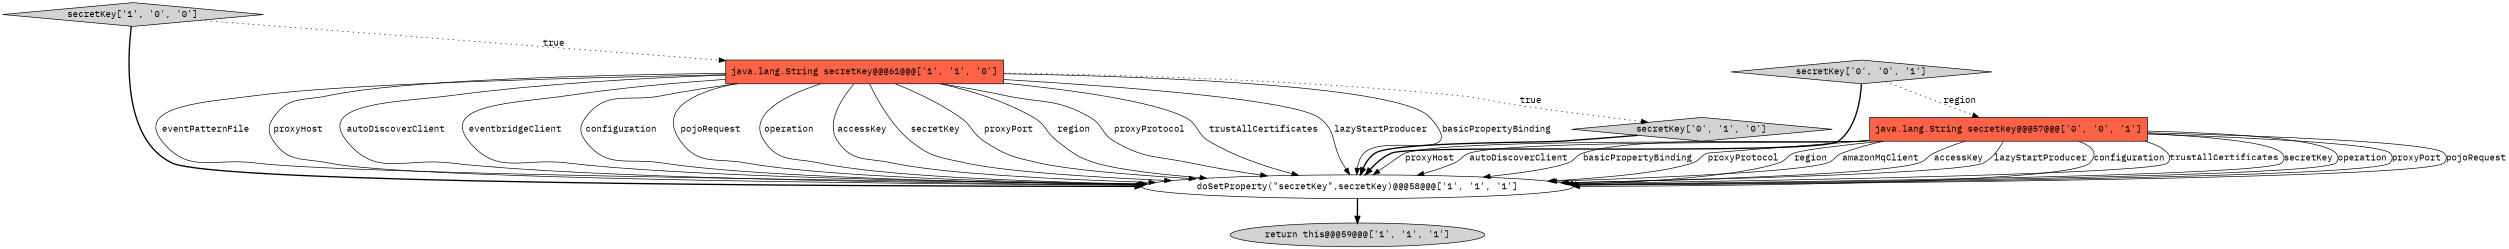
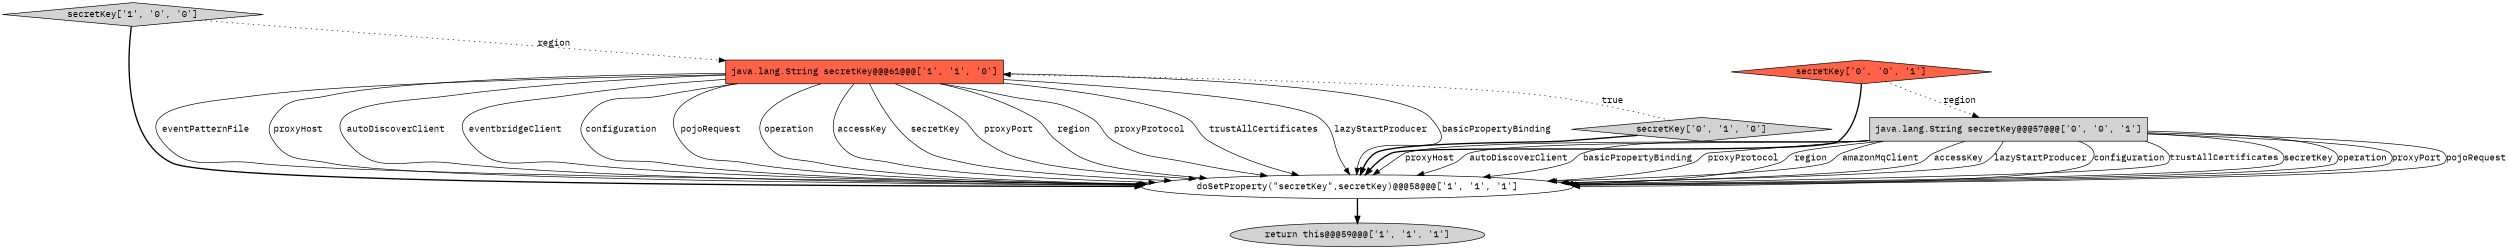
edge "secretKey['1', '0', '0']" -> "java.lang.String secretKey@@@61@@@['1', '1', '0']": label "true" -> "region"
node "secretKey['0', '0', '1']": fillcolor lightgray -> tomato
edge "java.lang.String secretKey@@@61@@@['1', '1', '0']" -> "secretKey['0', '1', '0']": reversed
node "java.lang.String secretKey@@@57@@@['0', '0', '1']": fillcolor tomato -> lightgray
